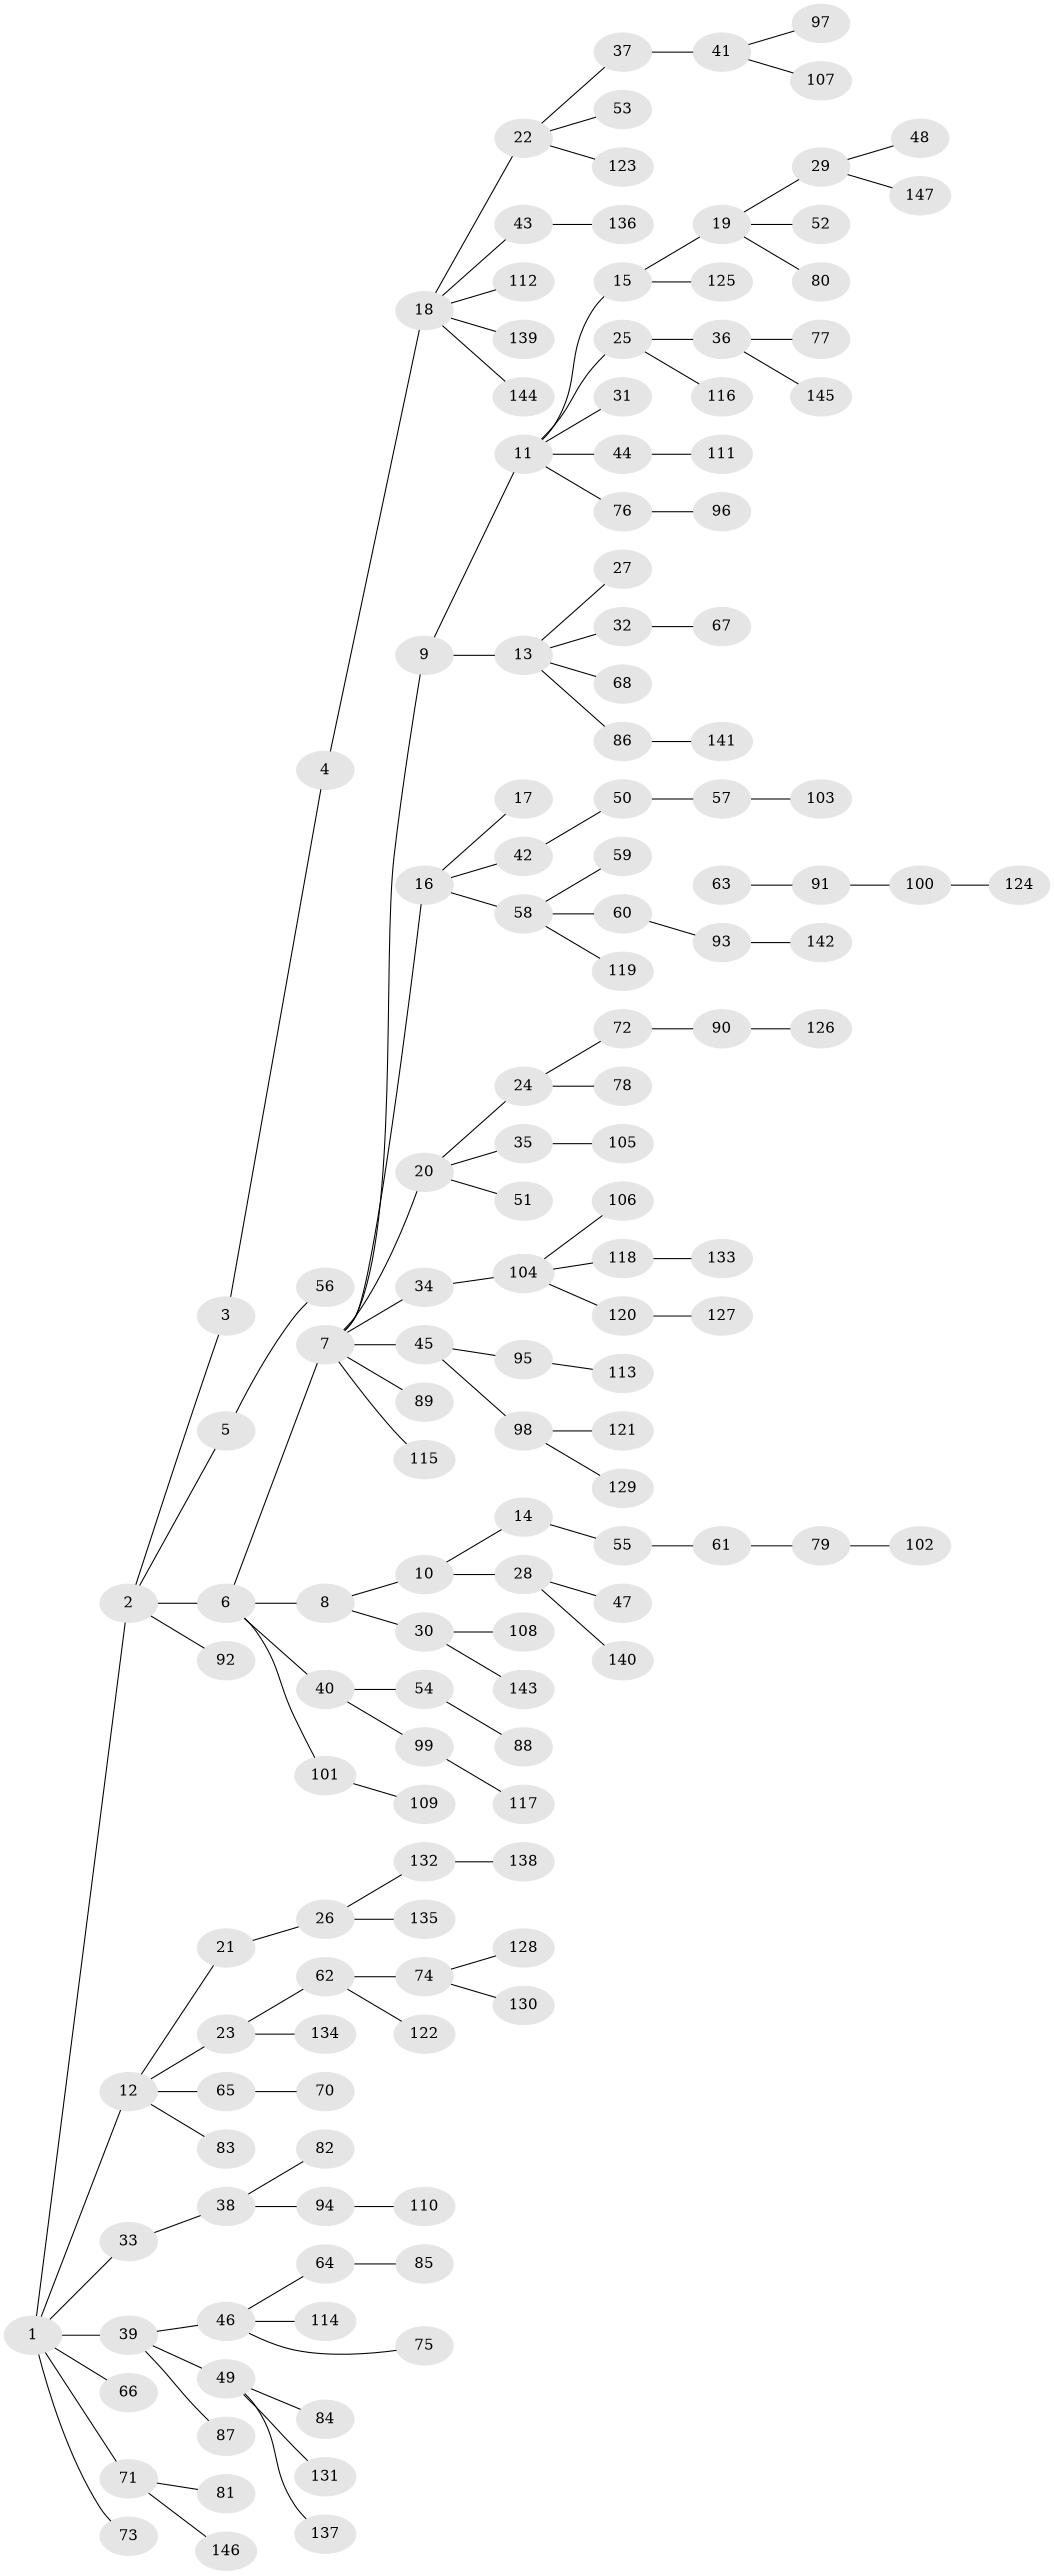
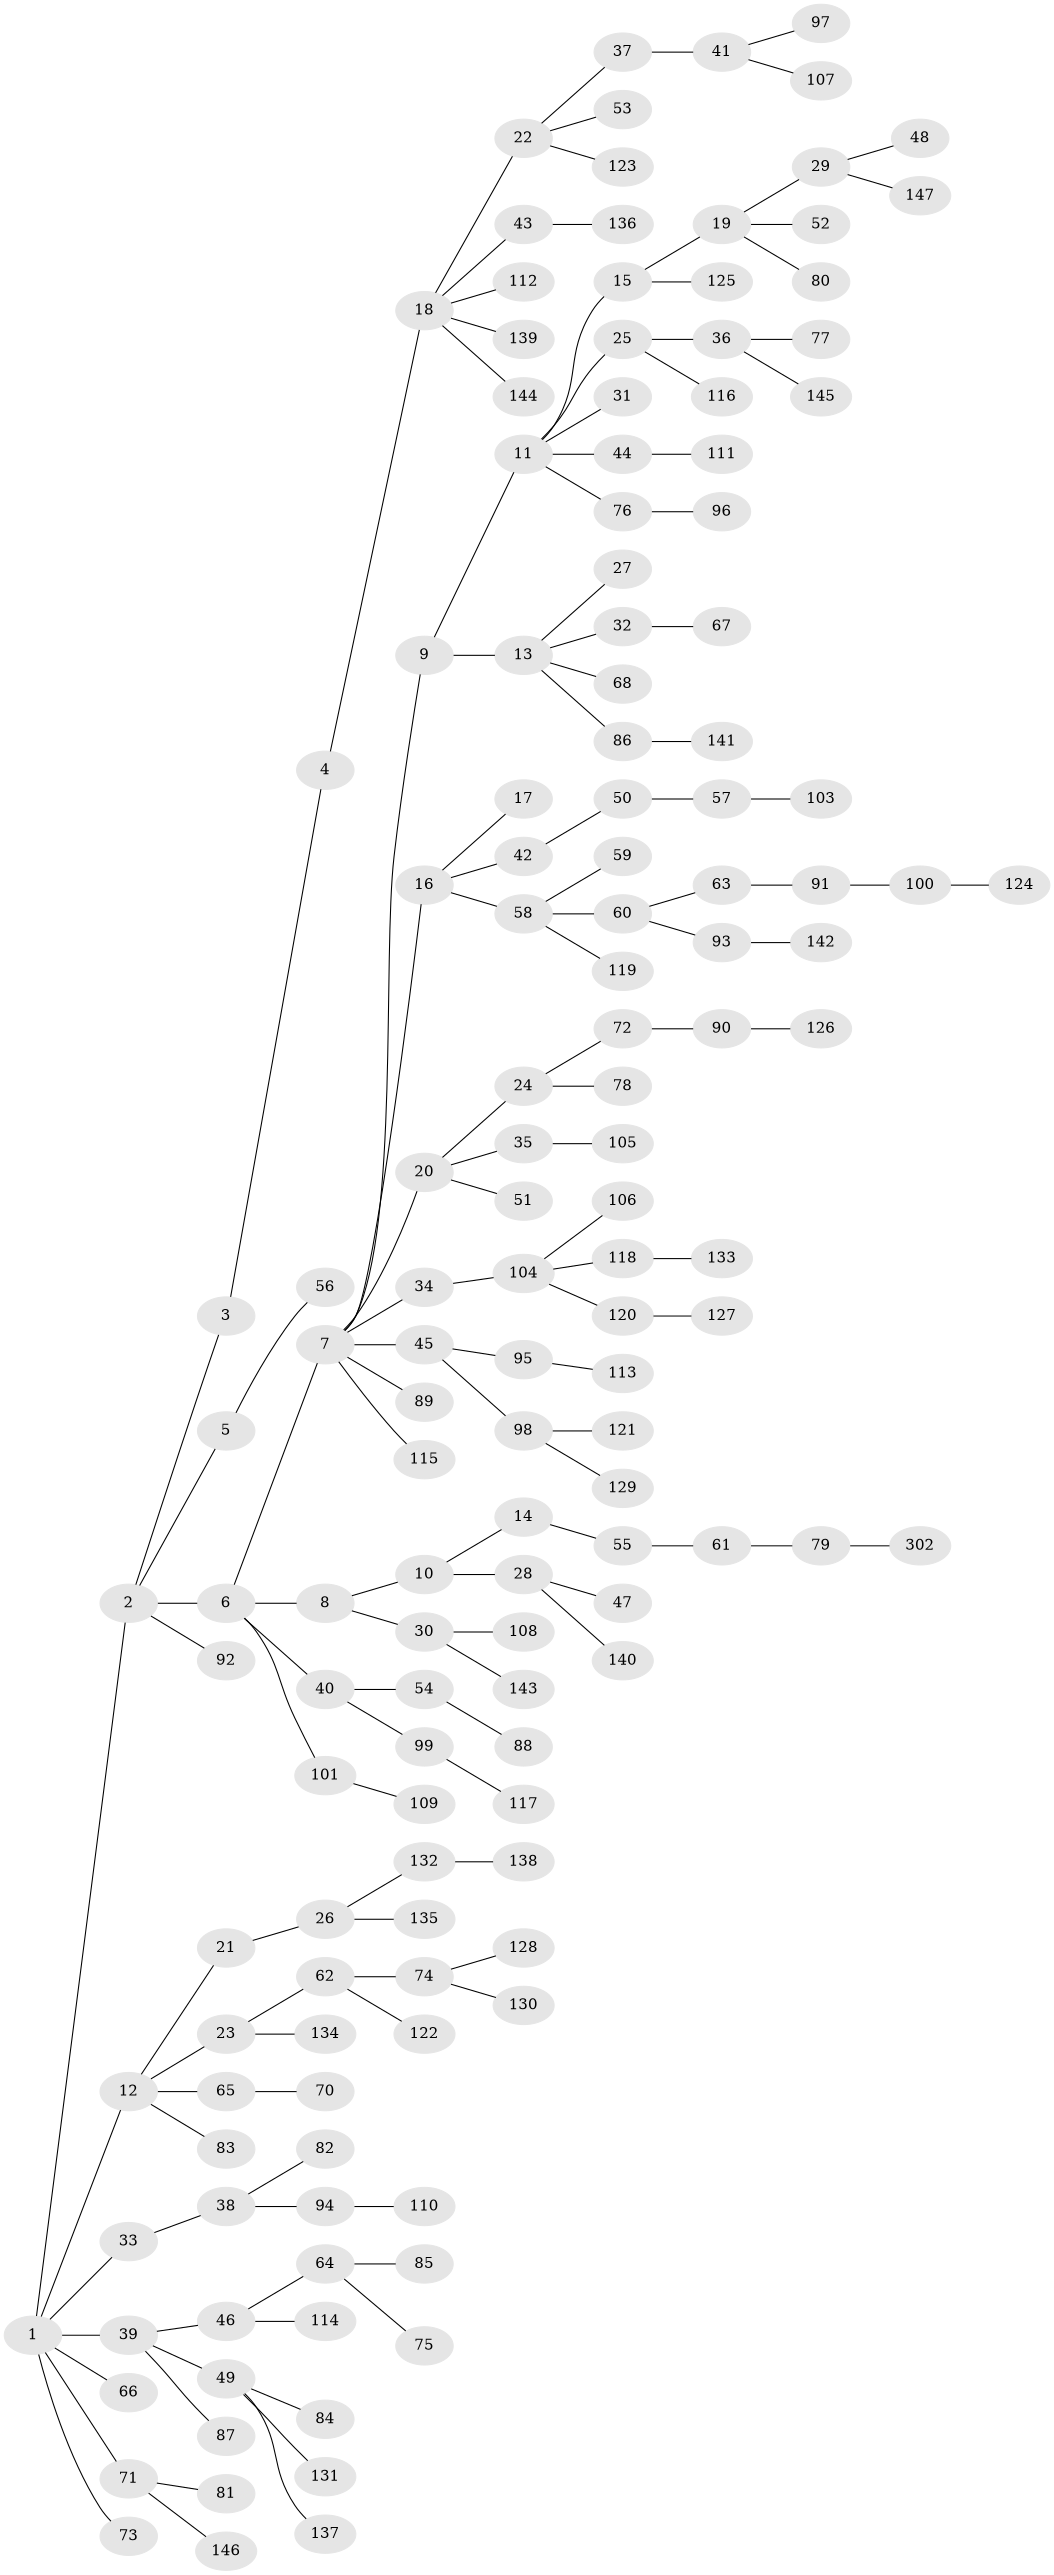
edge "63" -- "60": added
node "102": label "102" -> "302"
edge "46" -- "75": now "64" -- "75"
